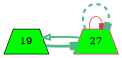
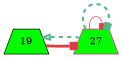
edge "27" -> "19": style solid -> dashed
edge "19" -> "27": color #52b788 -> #e63946
